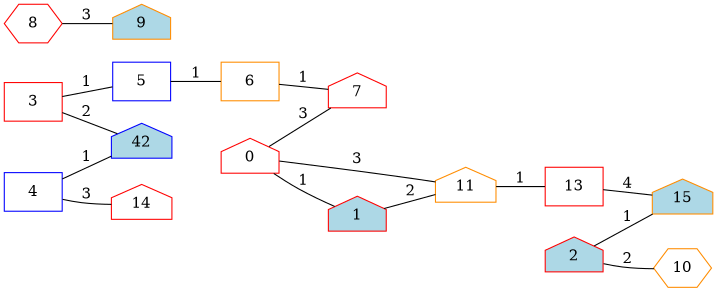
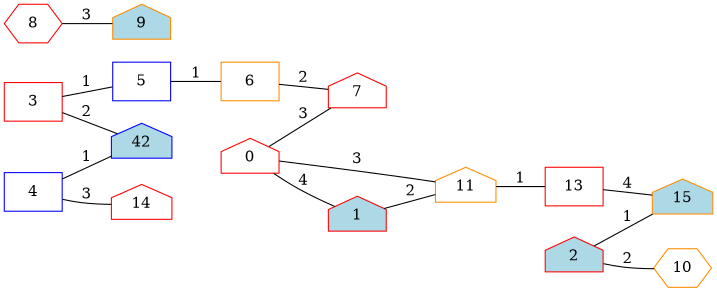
edge "6" -- "7": label "1" -> "2"
edge "0" -- "1": label "1" -> "4"
